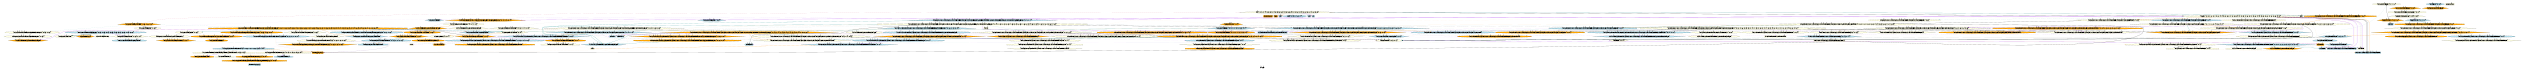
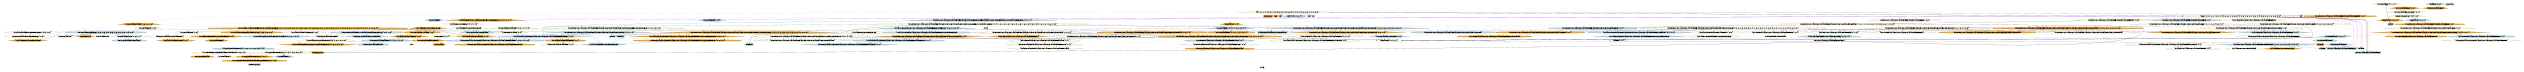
node "_ZdlPv": removed
